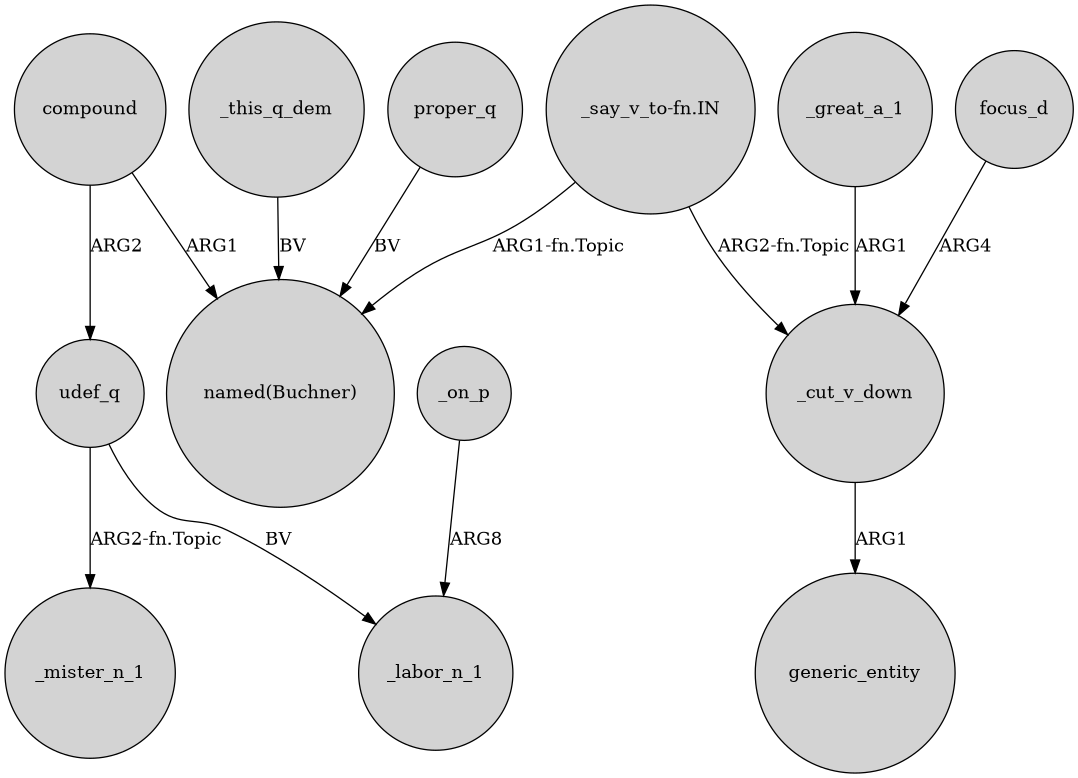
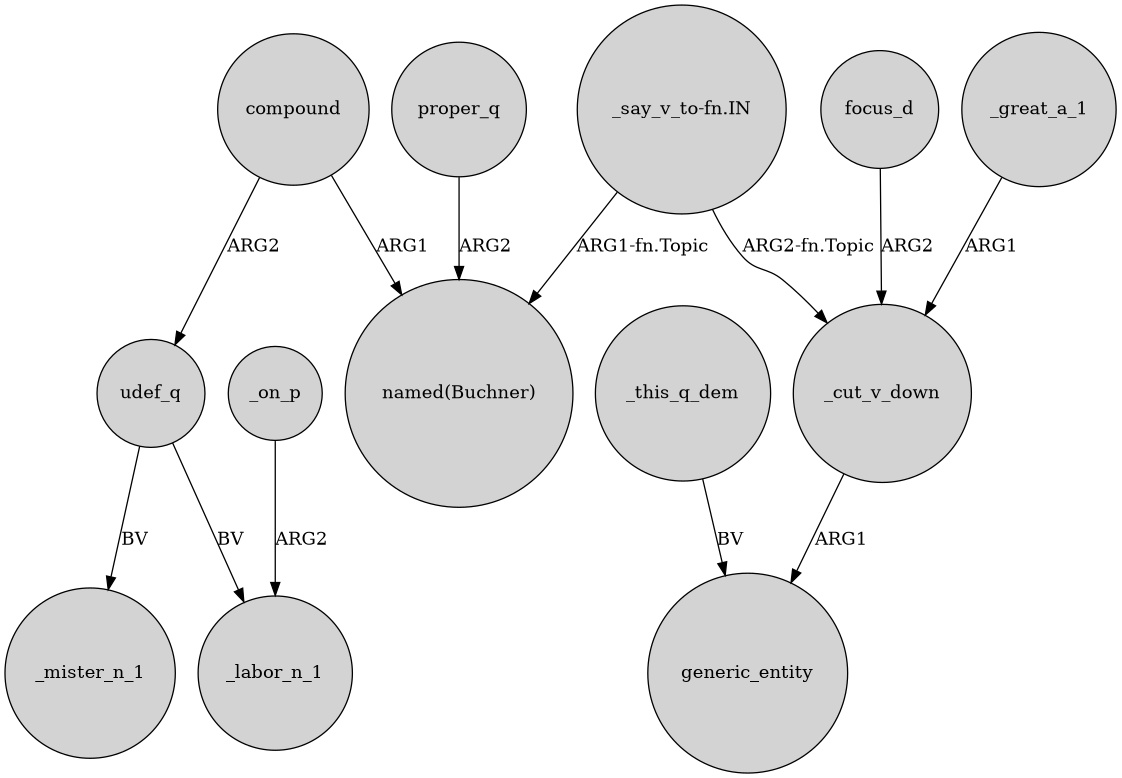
edge "_this_q_dem" -> "named(Buchner)": now "_this_q_dem" -> "generic_entity"
edge "proper_q" -> "named(Buchner)": label "BV" -> "ARG2"
edge "focus_d" -> "_cut_v_down": label "ARG4" -> "ARG2"
edge "udef_q" -> "_mister_n_1": label "ARG2-fn.Topic" -> "BV"
edge "_on_p" -> "_labor_n_1": label "ARG8" -> "ARG2"
